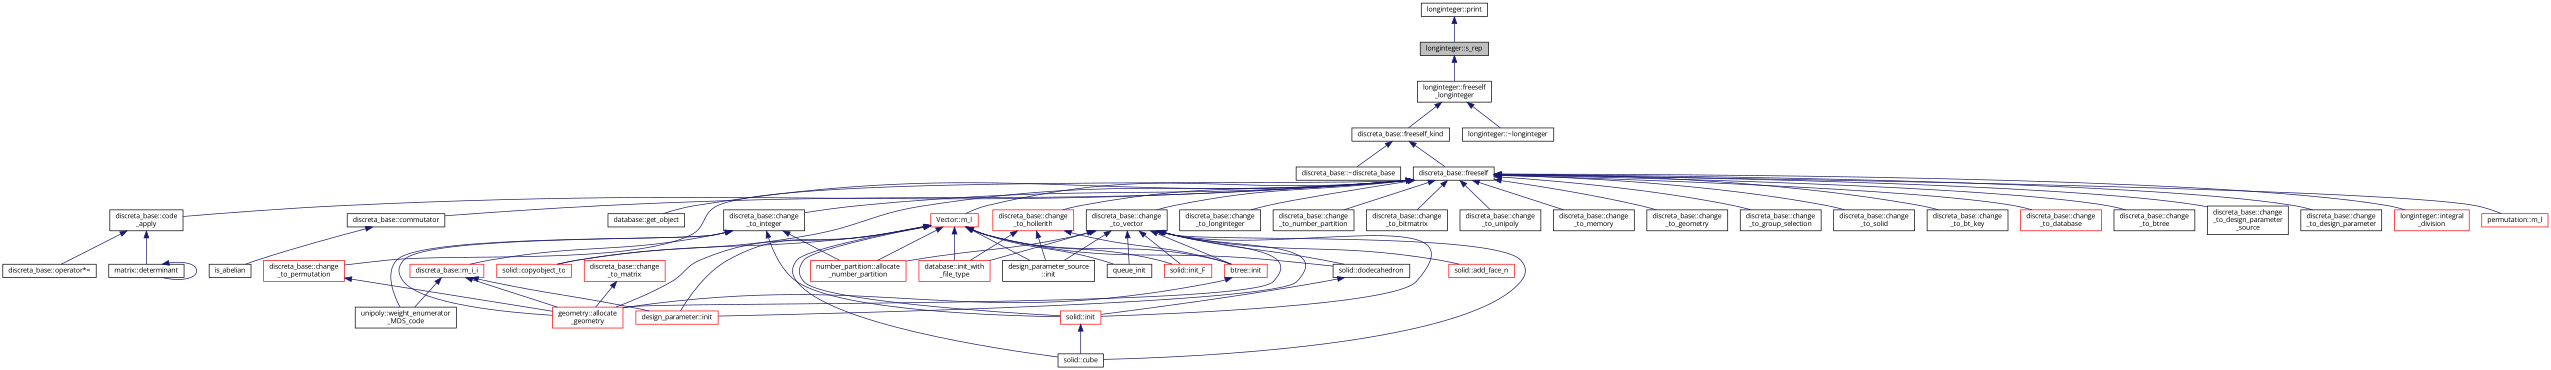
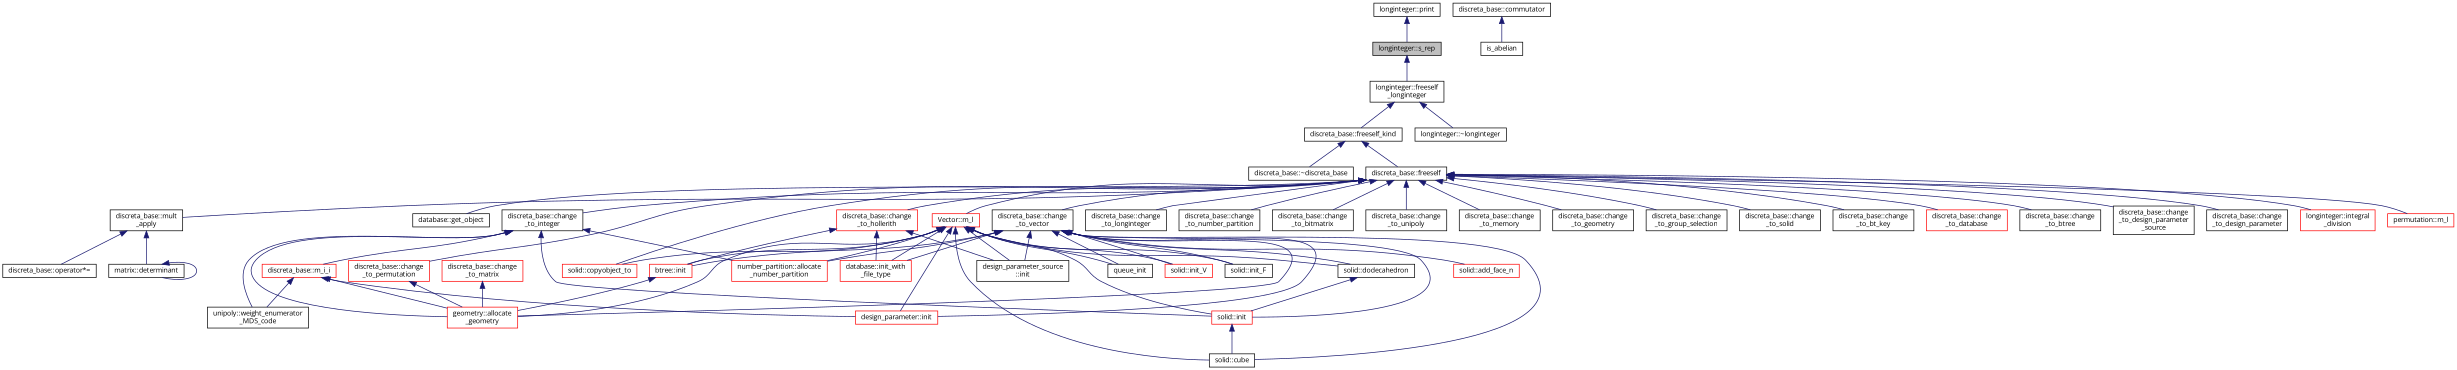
edge "discreta_base::commutator" -> "discreta_base::freeself": removed
node "discreta_base::code _apply": label "discreta_base::code _apply" -> "discreta_base::mult _apply"
node "solid::init_F": color red -> black
node "solid::init_V": added
